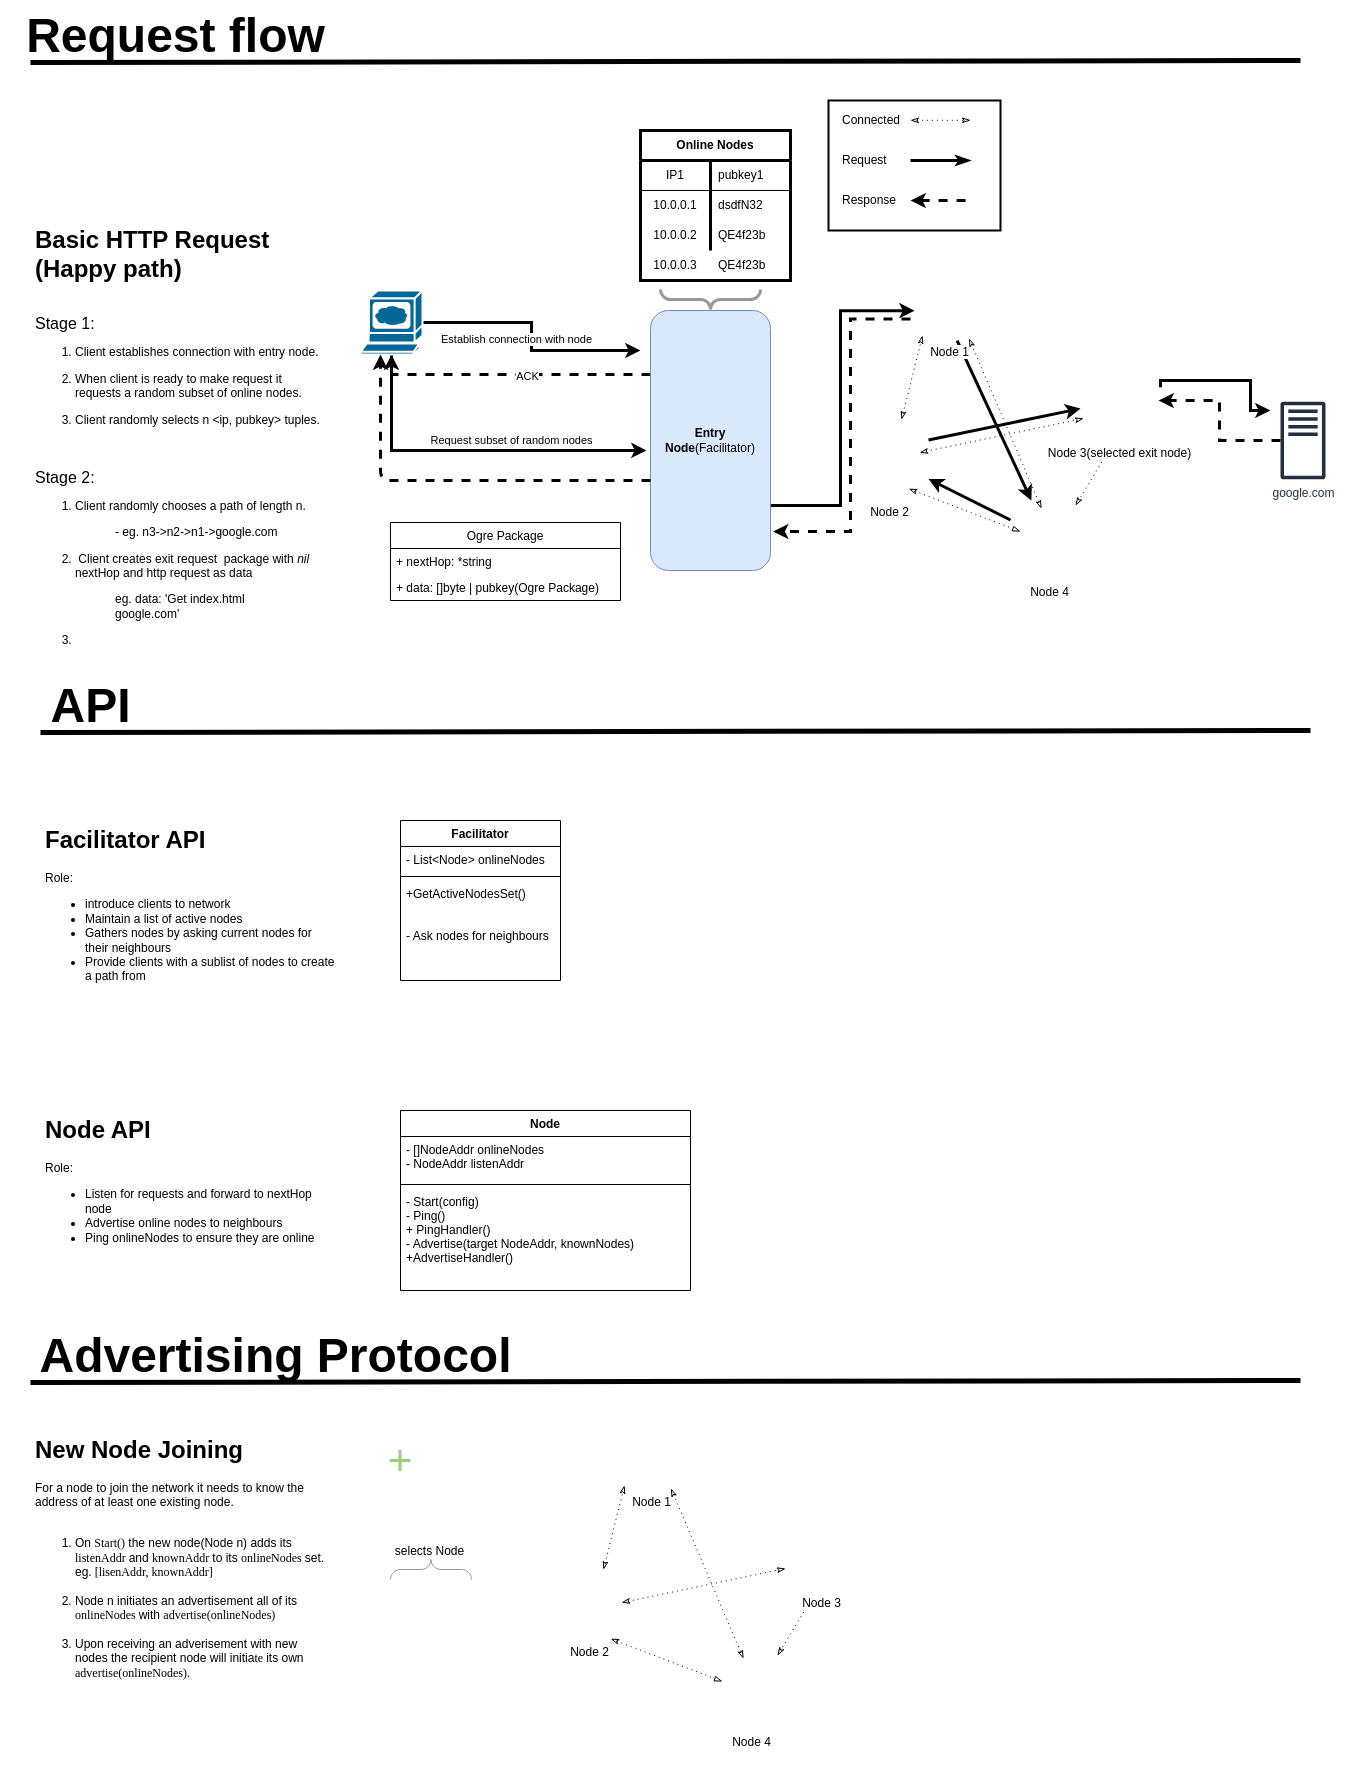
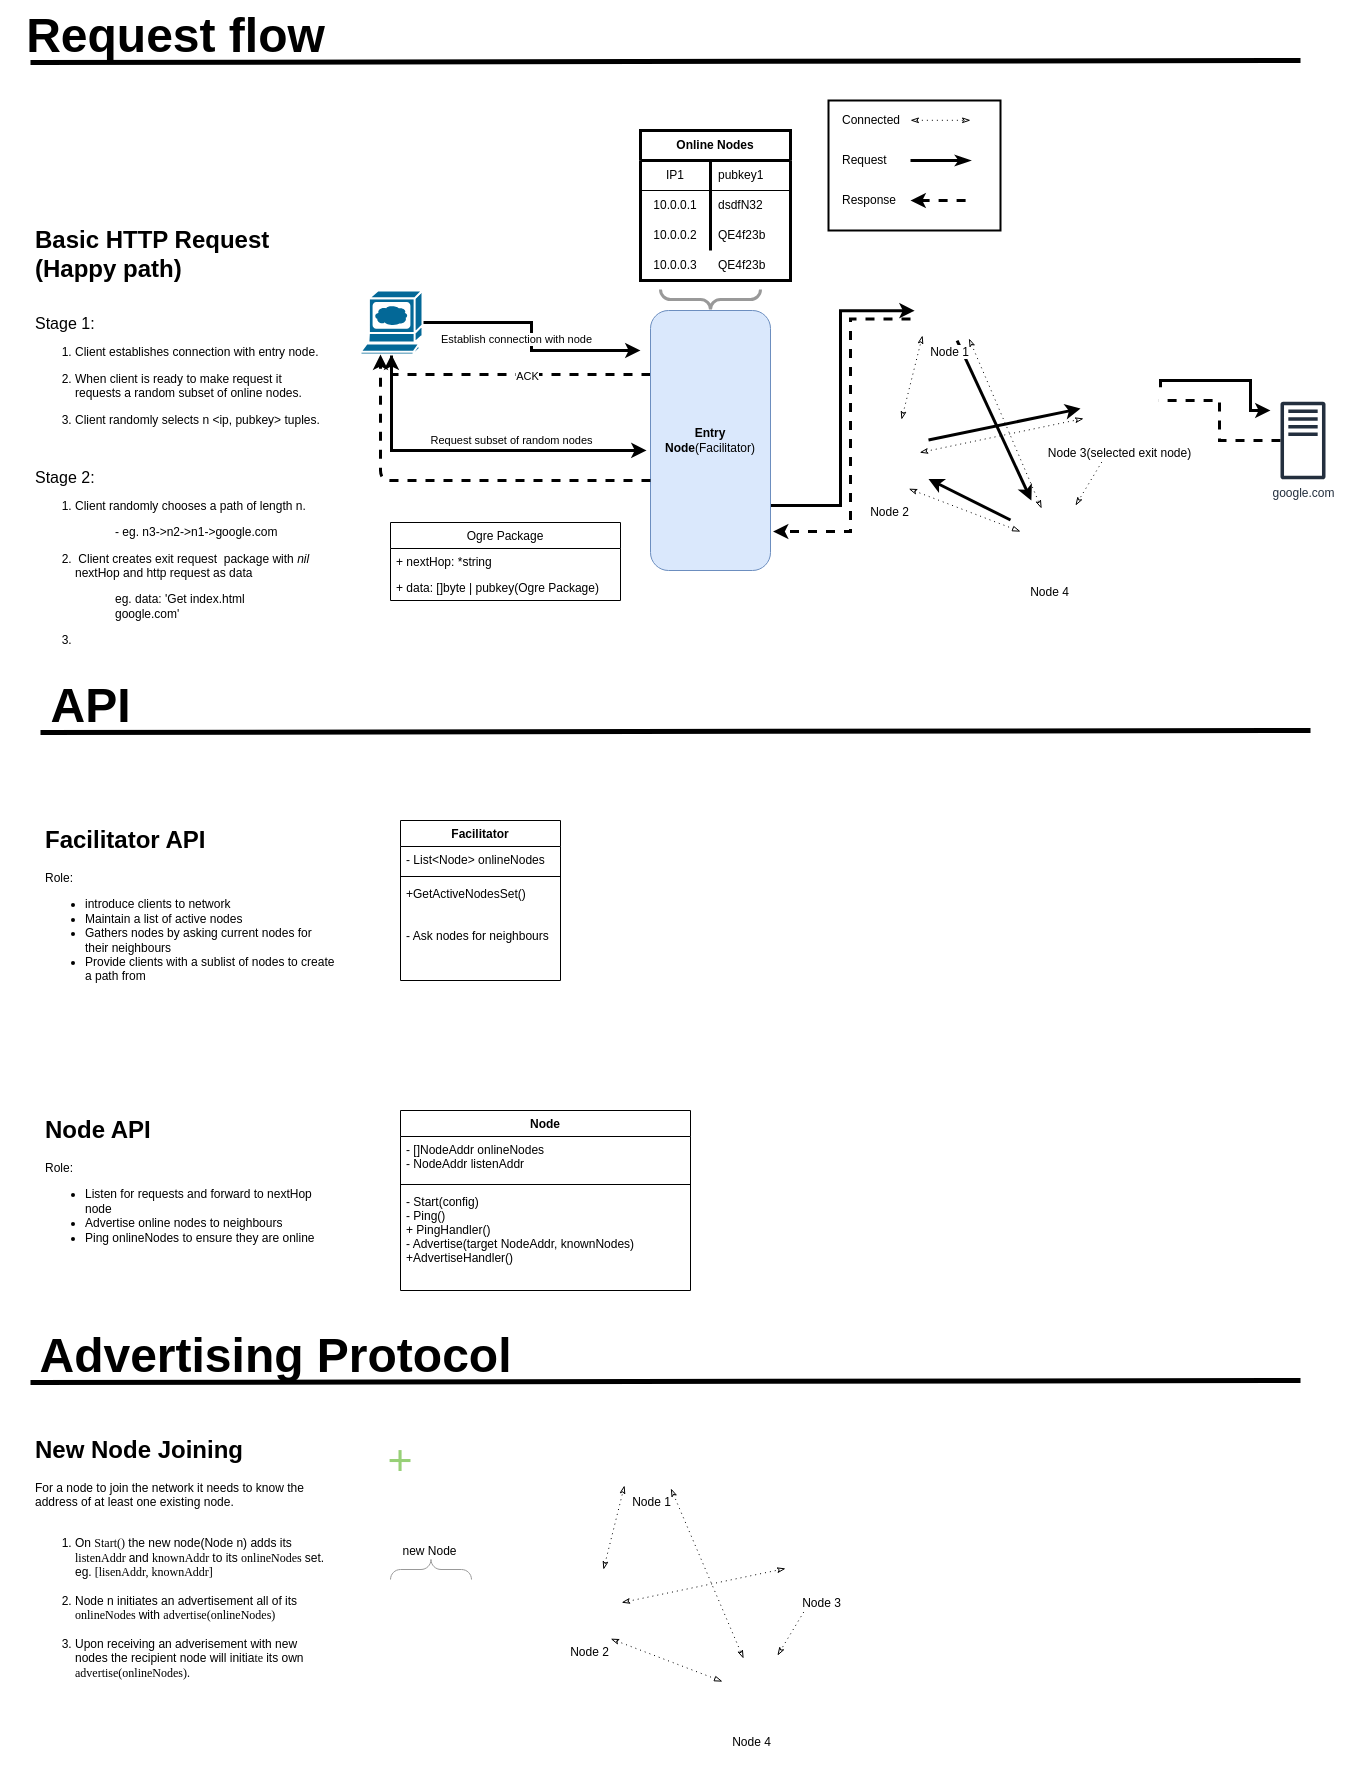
edge "google.com" -> "Node 3(selected exit node)": arrowhead classic -> none
node "selects Node": label "selects Node" -> "new Node"
